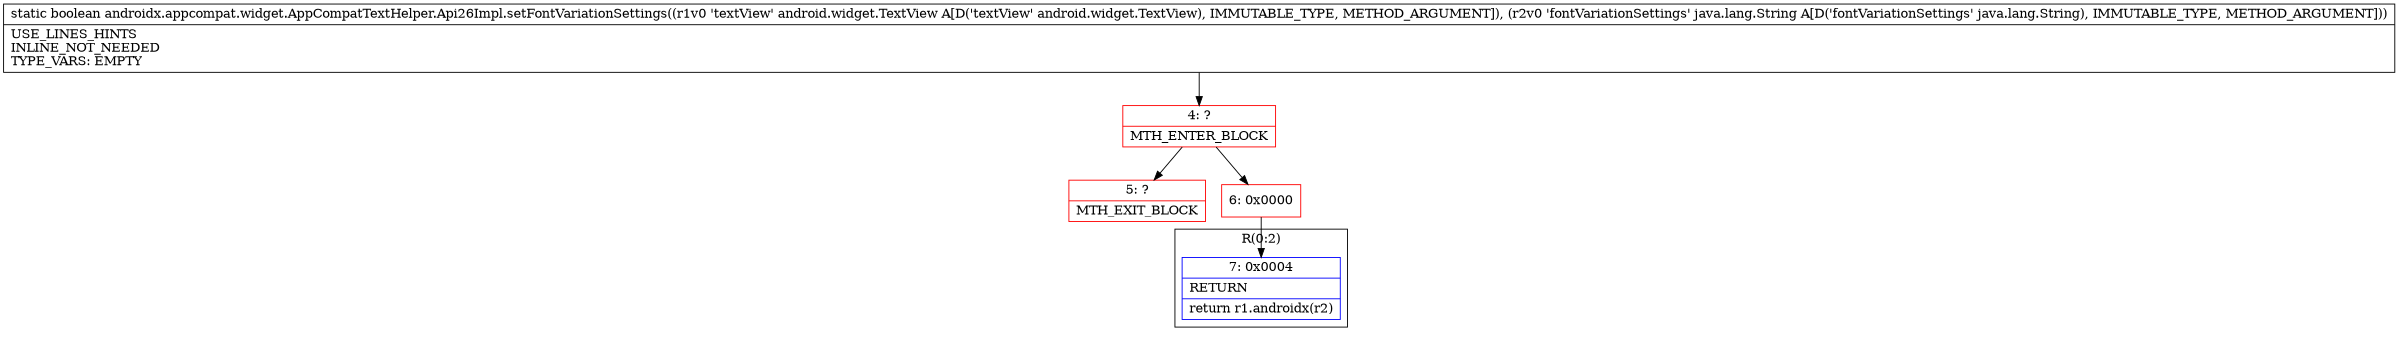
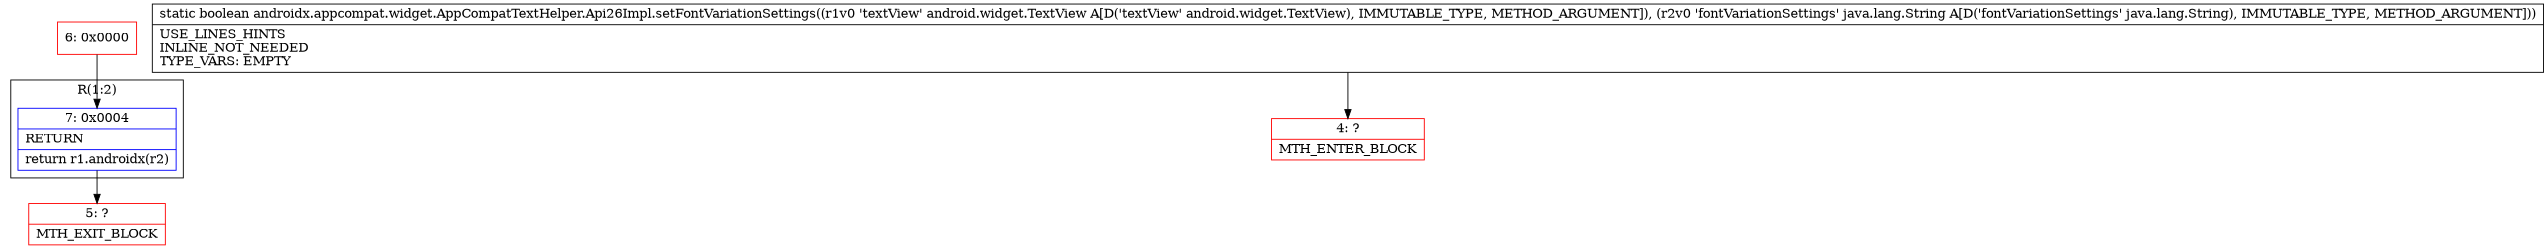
edge "4: ?" -> "5: ?": now "7: 0x0004" -> "5: ?"
edge "4: ?" -> "6: 0x0000": removed
cluster "R(0:2)": label "R(0:2)" -> "R(1:2)"
